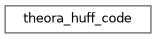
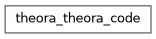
node "theora_huff_code": label "theora_huff_code" -> "theora_theora_code"
